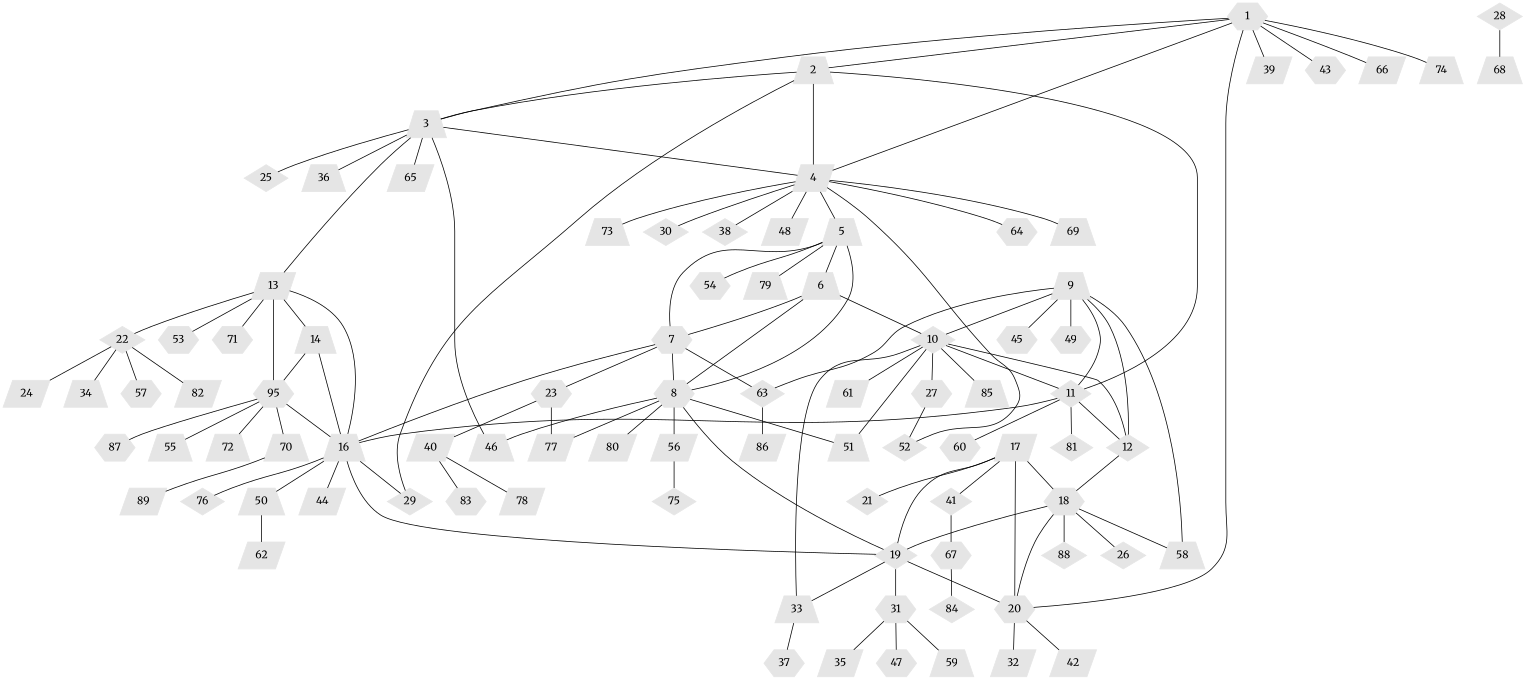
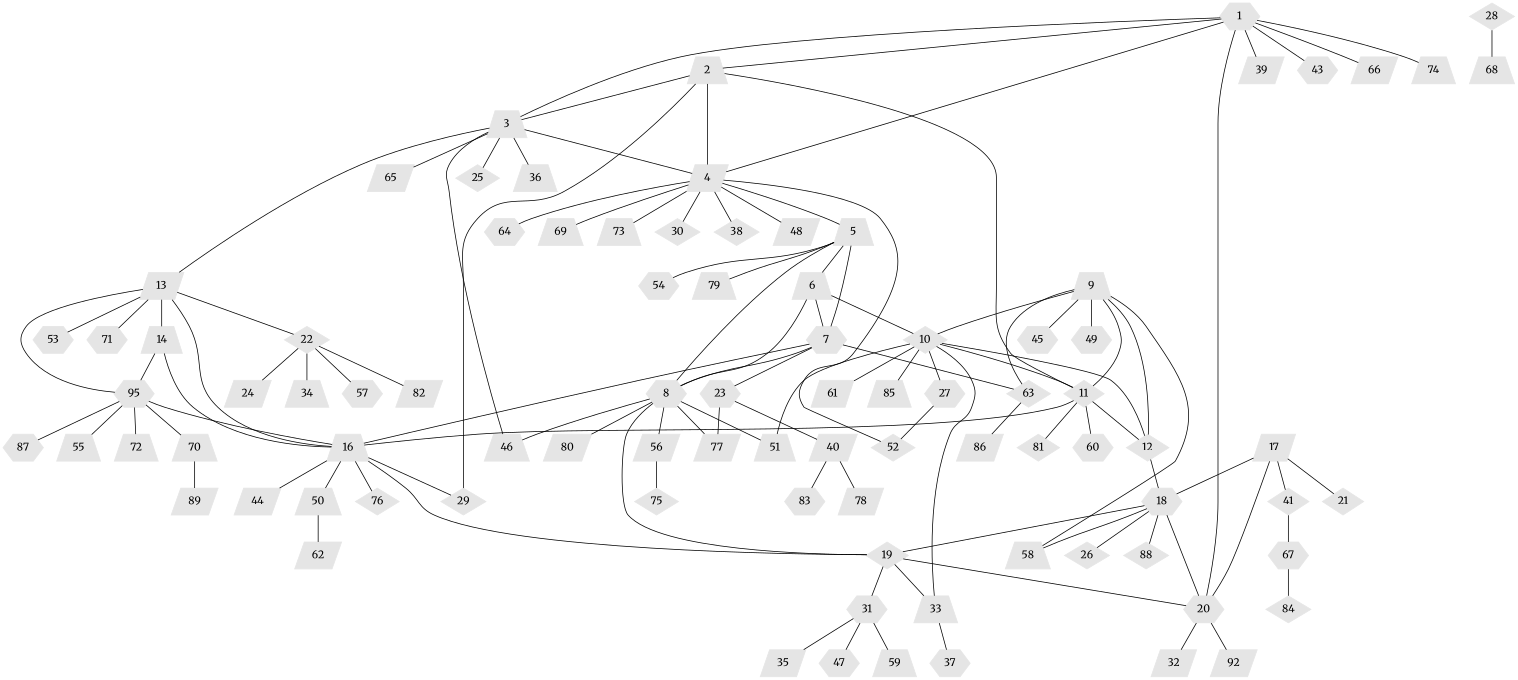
edge "17" -- "19": removed
node "42": label "42" -> "92"
